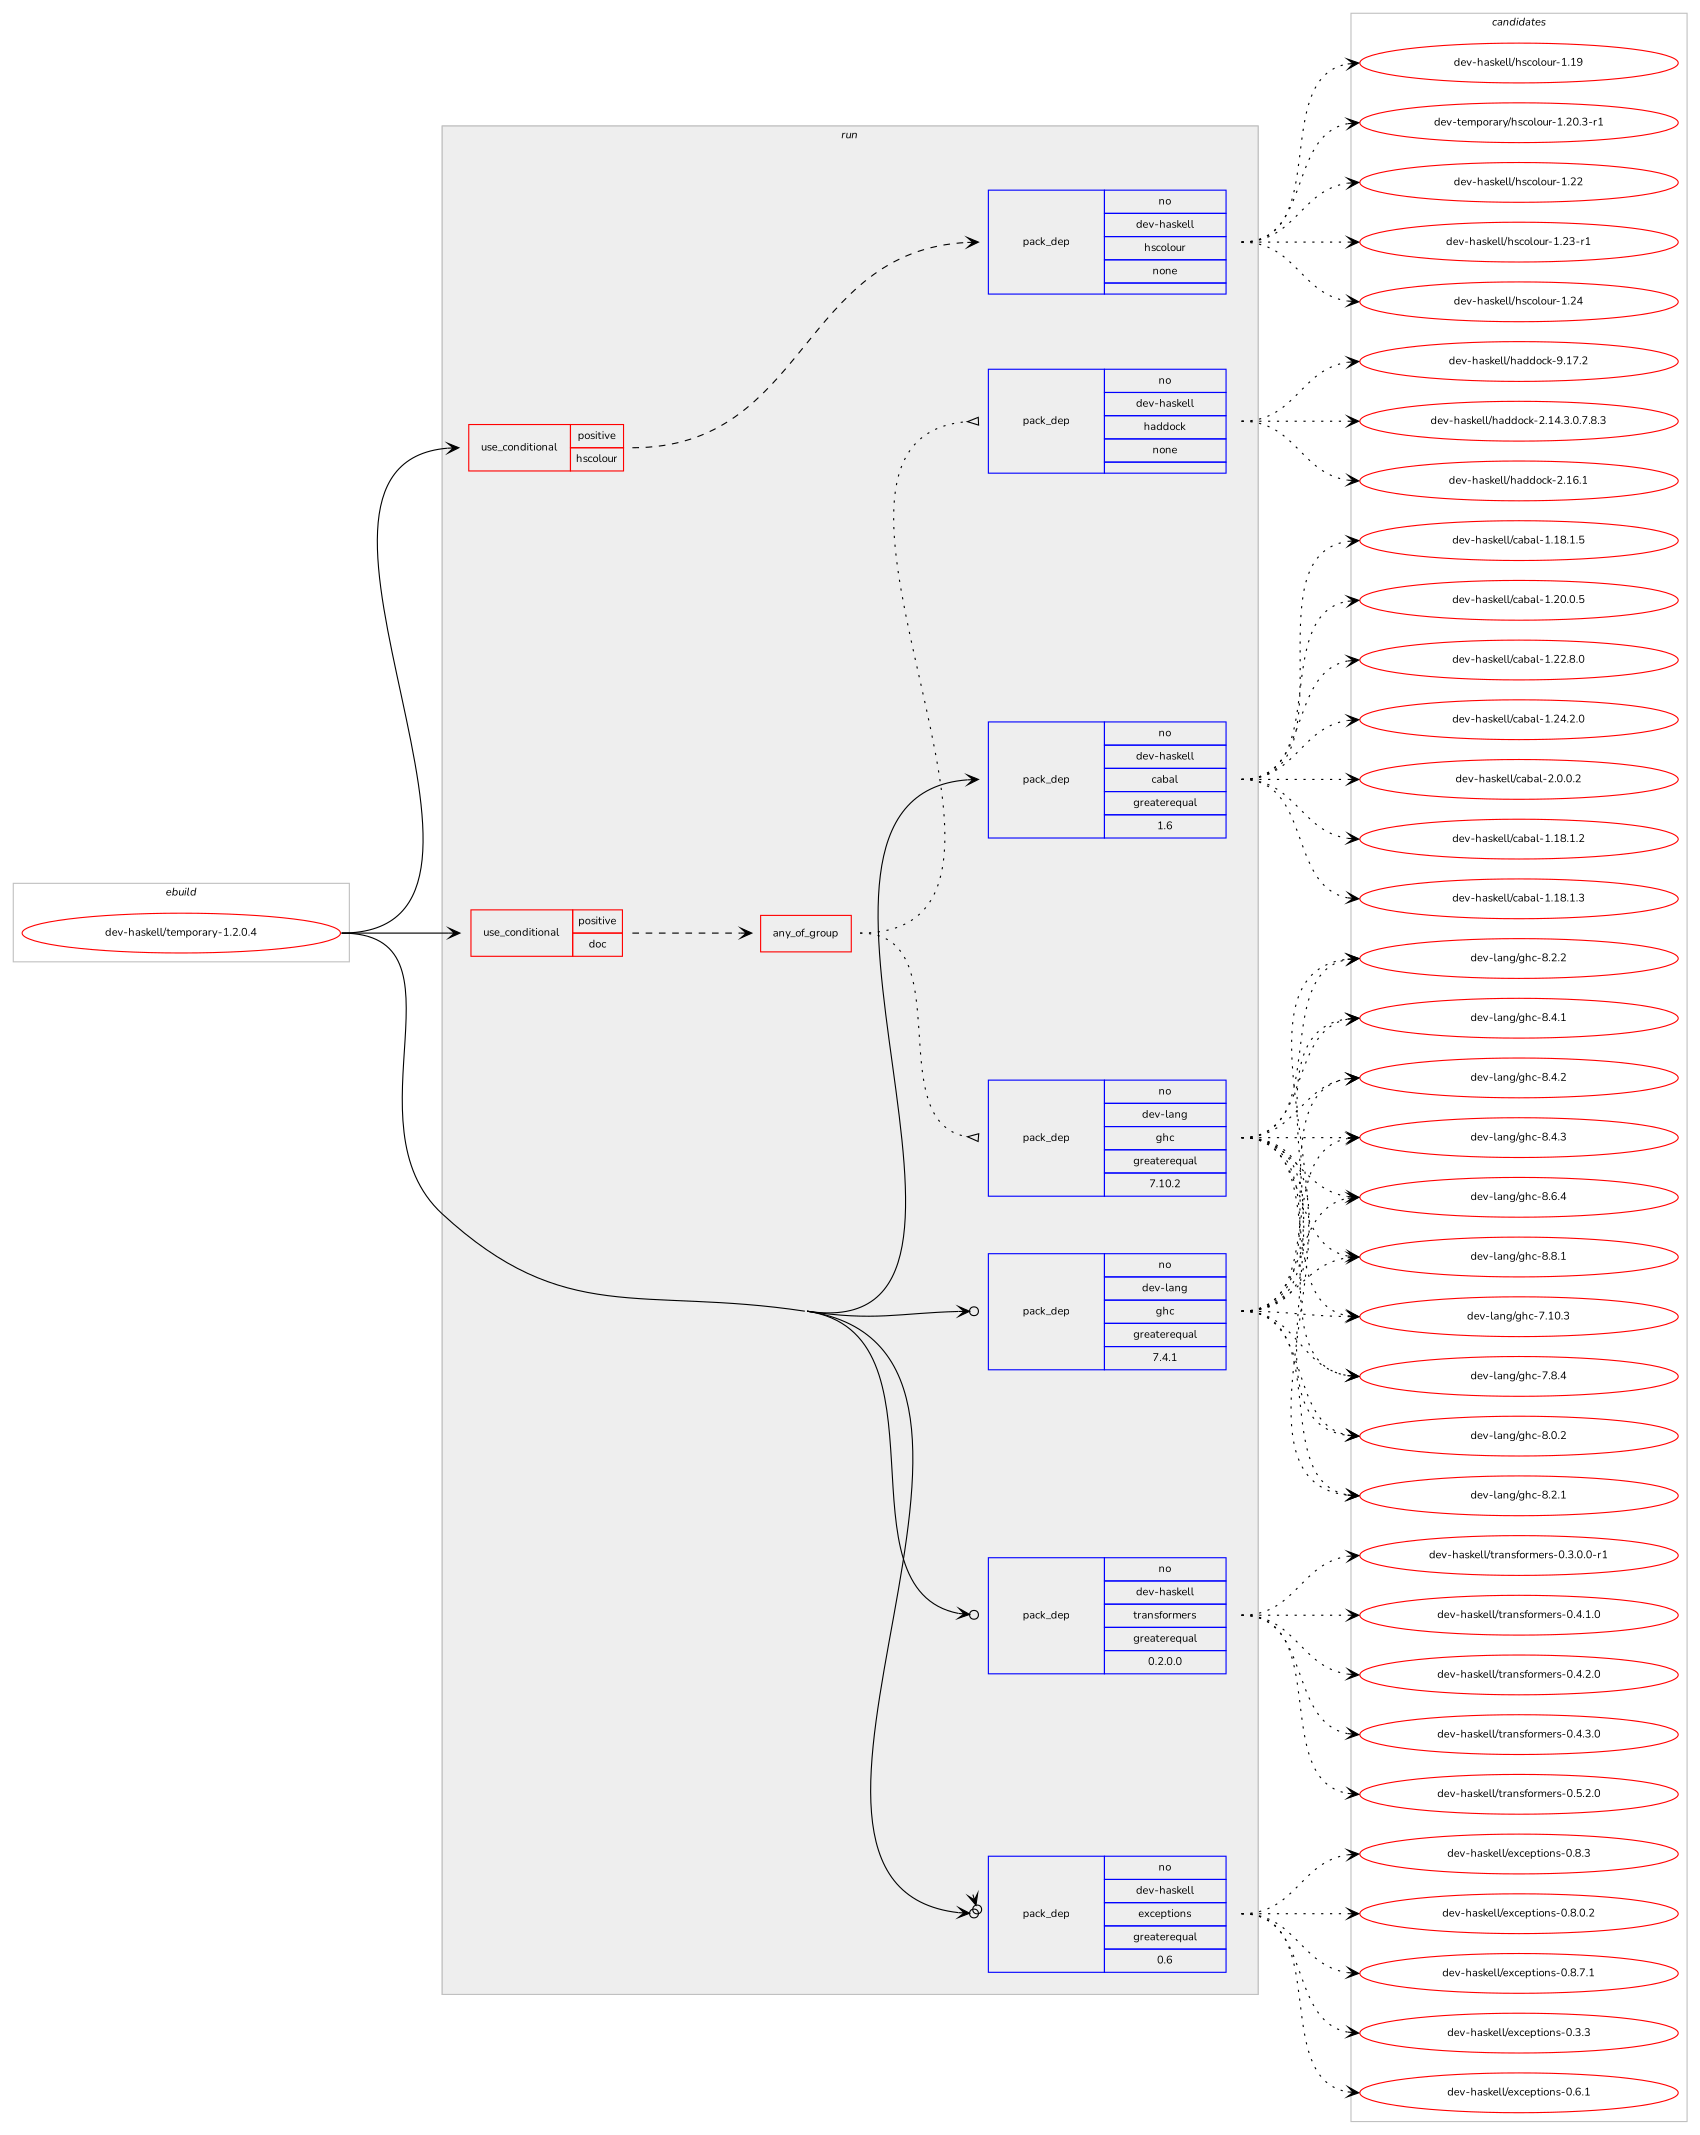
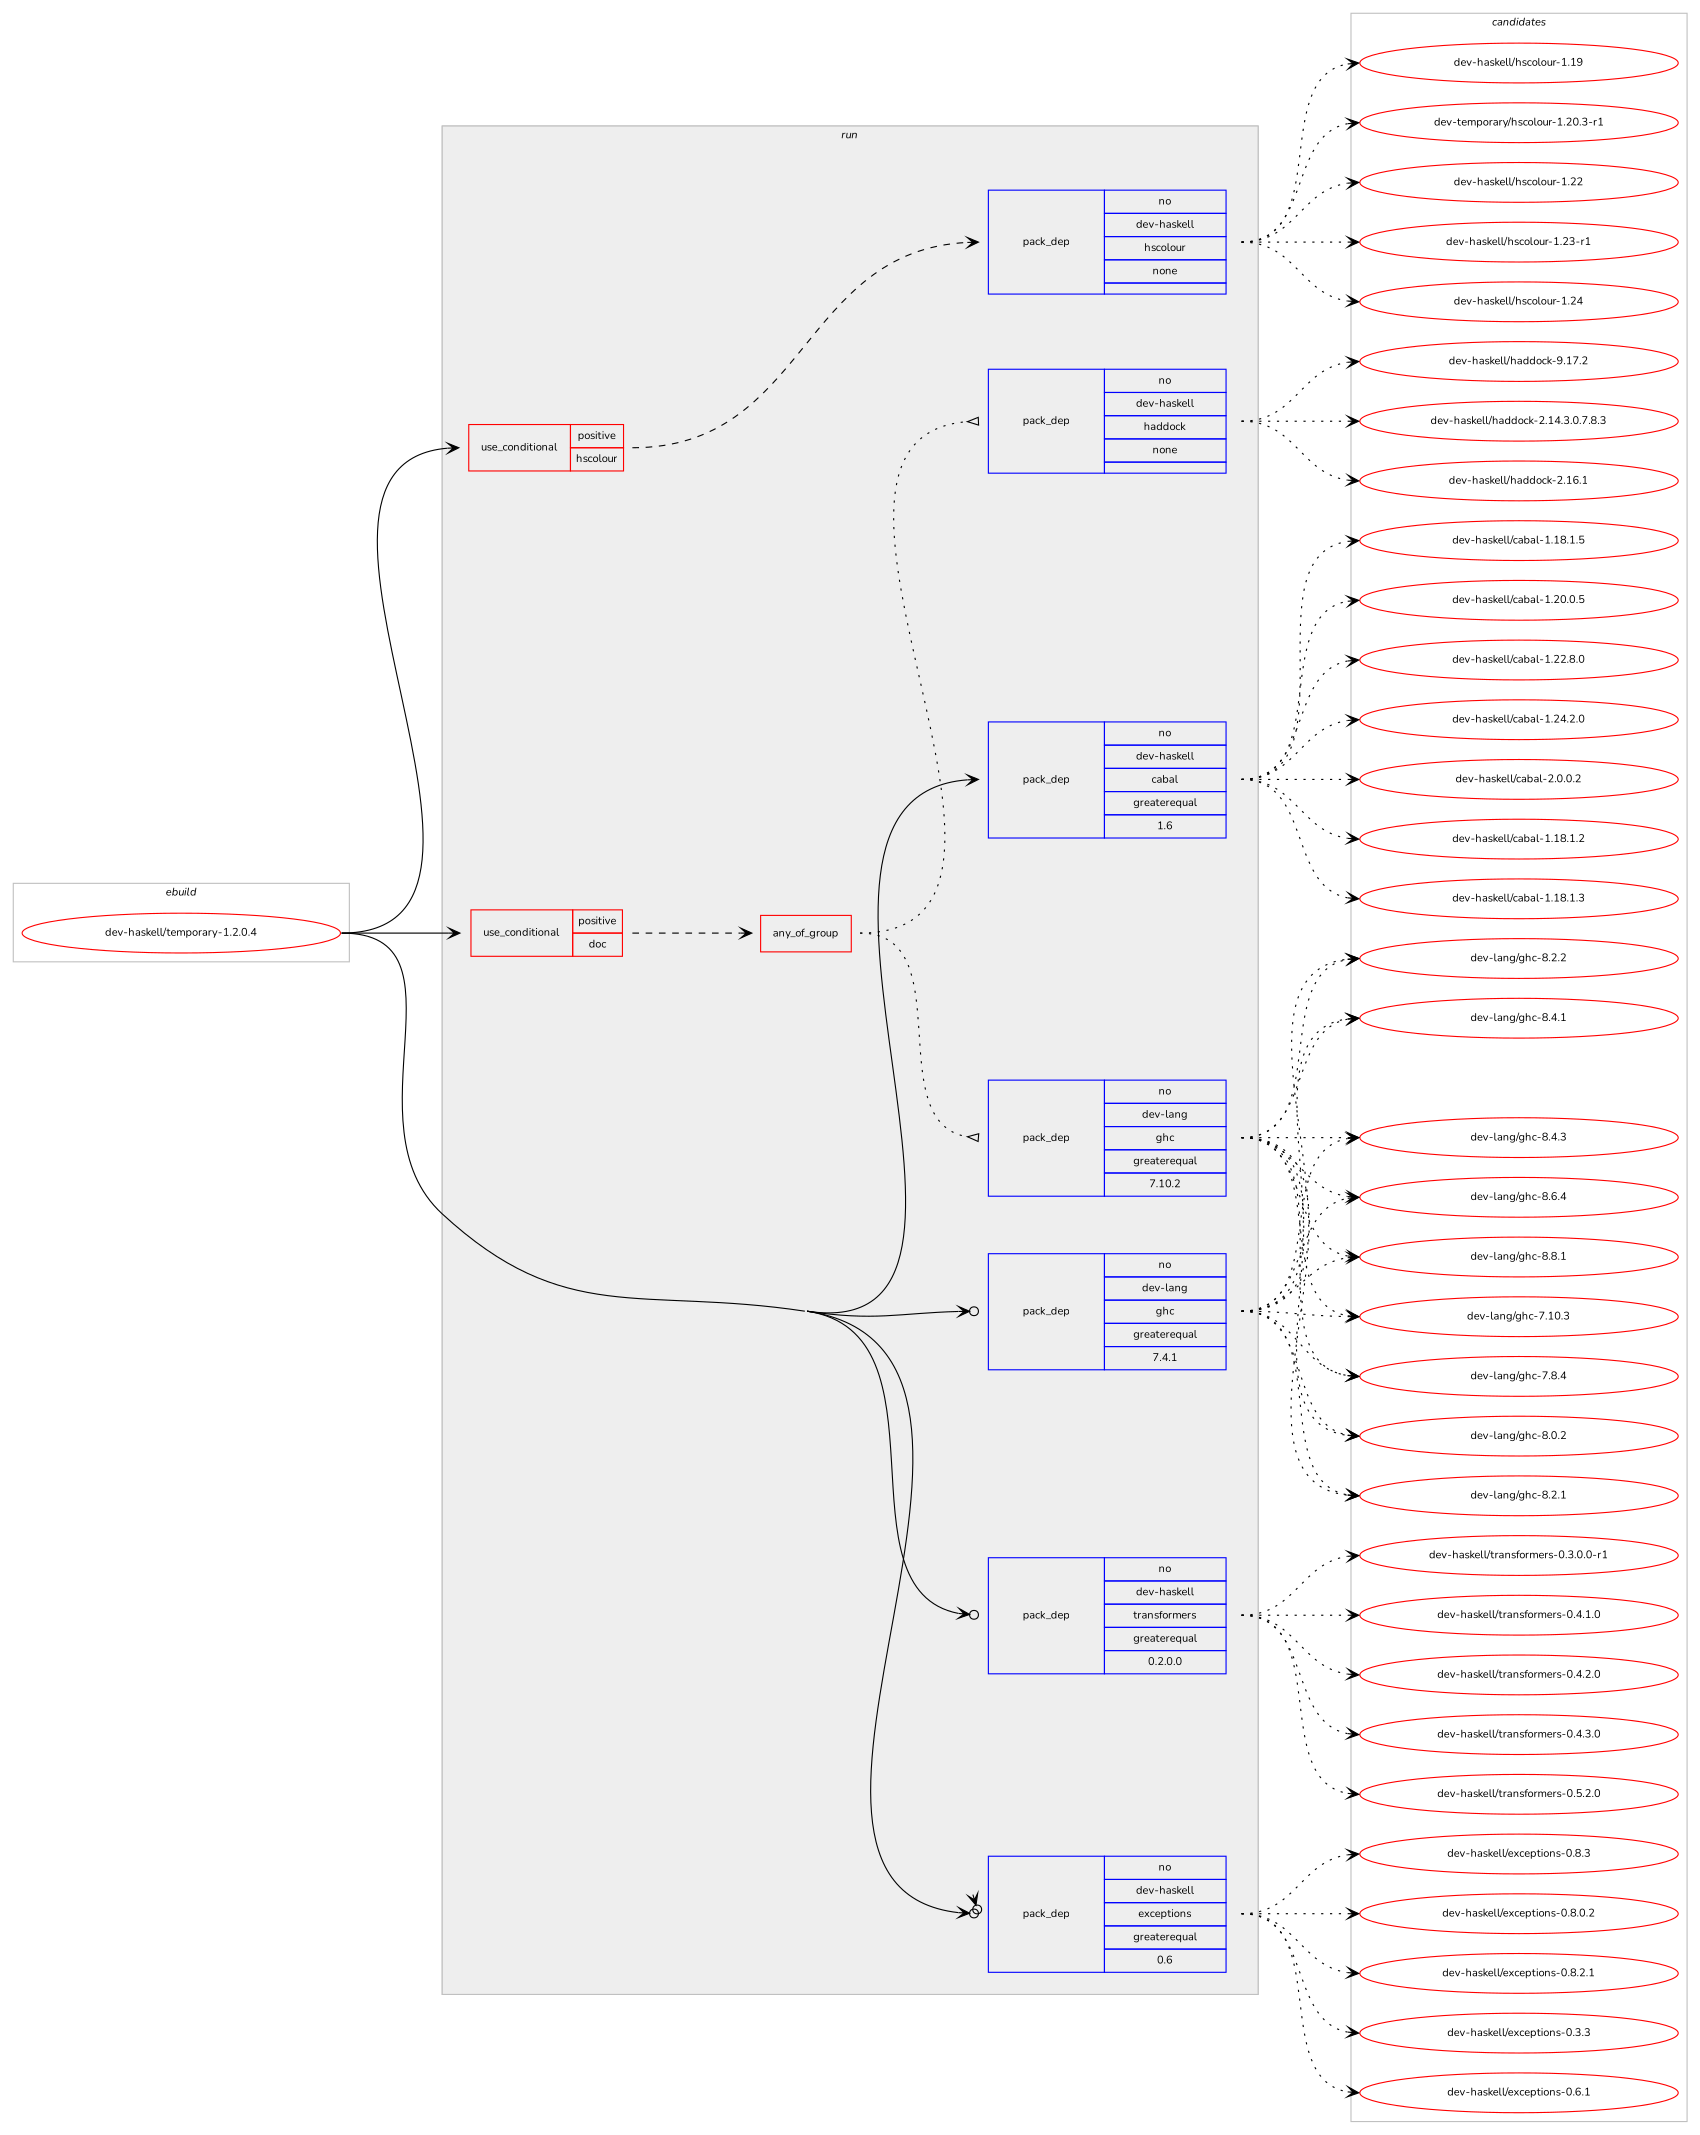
node "dev-lang/ghc-8.4.2": removed
node "dev-haskell/exceptions-0.8.7.1": label "dev-haskell/exceptions-0.8.7.1" -> "dev-haskell/exceptions-0.8.2.1"
